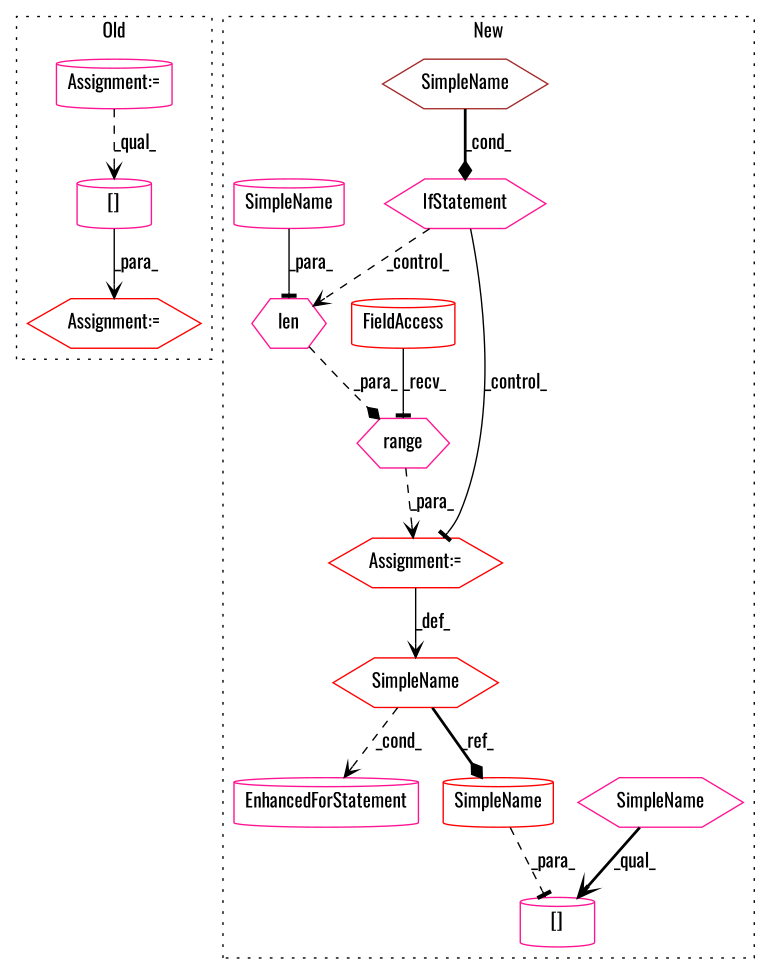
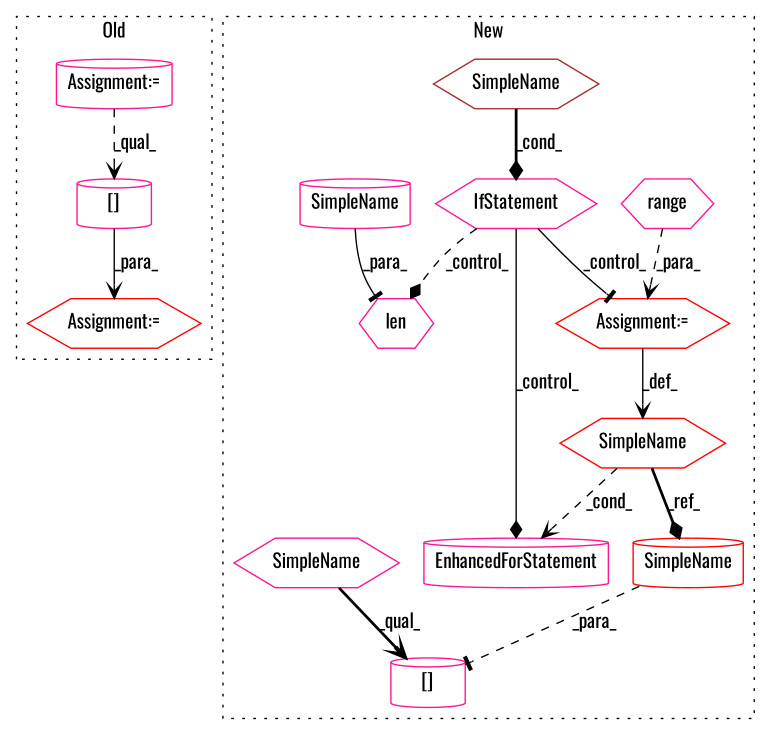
edge "IfStatement" -> "len": arrowhead vee -> diamond
node "FieldAccess": removed
edge "IfStatement" -> "EnhancedForStatement": added, label "_control_"
edge "len" -> "range": removed, label "_para_"
